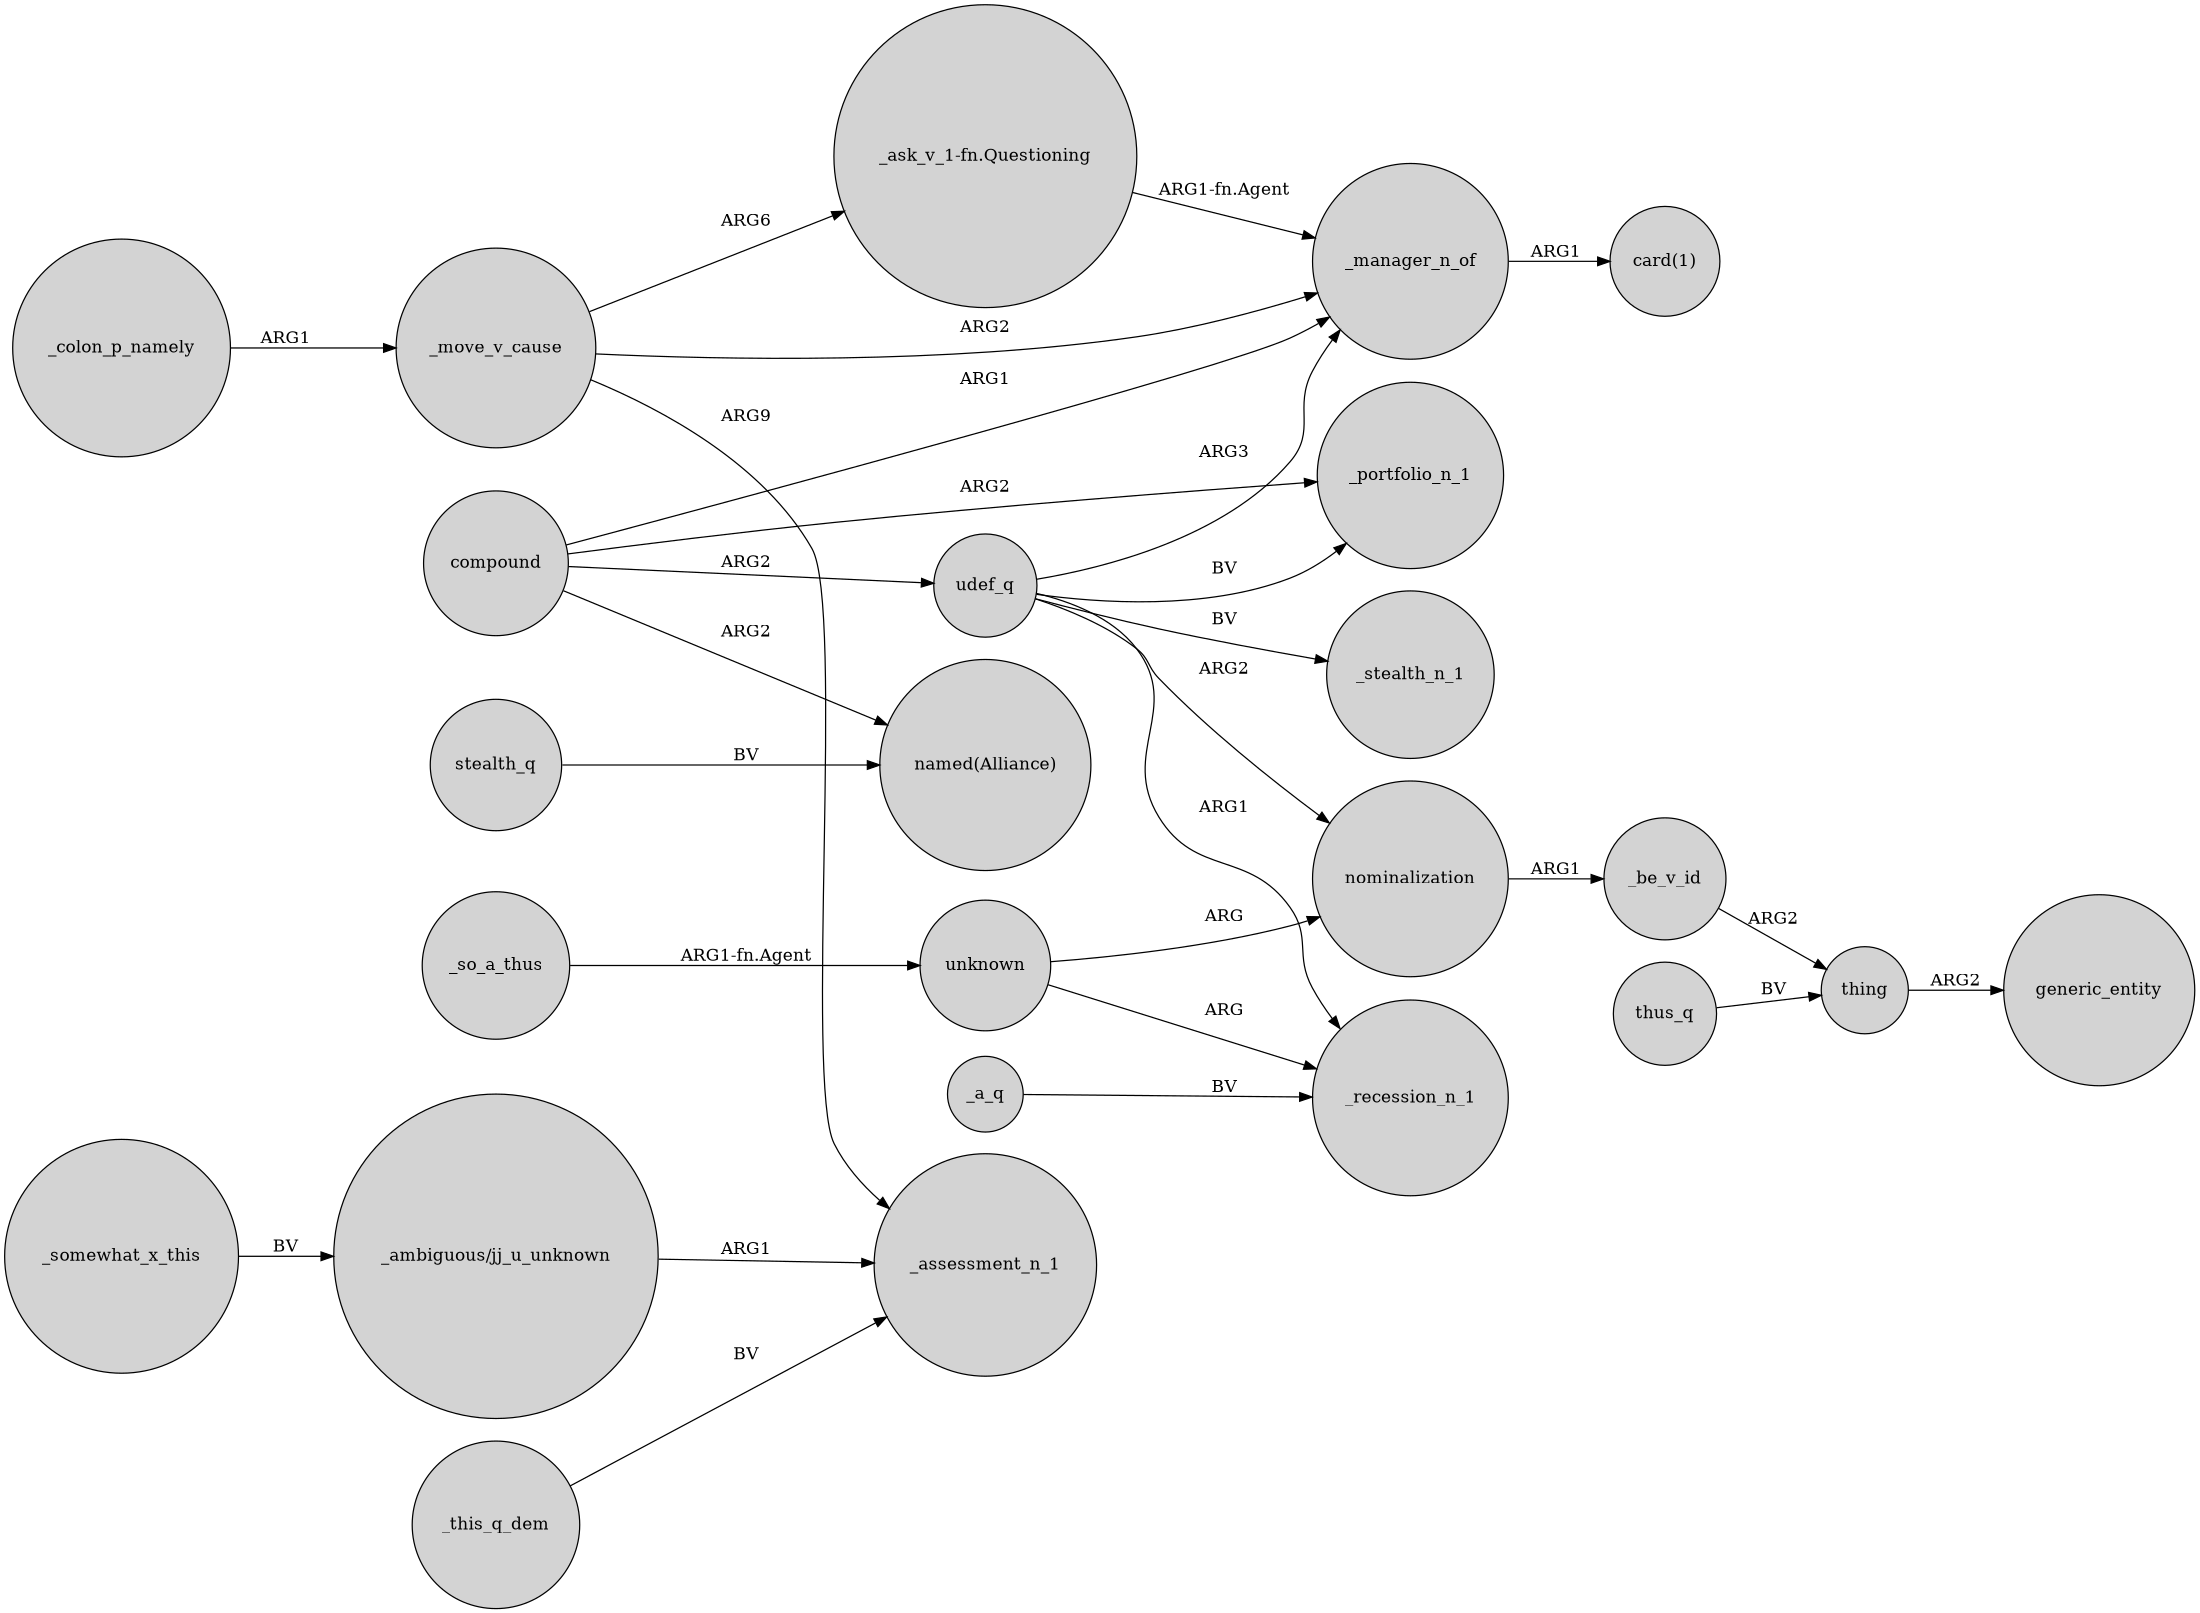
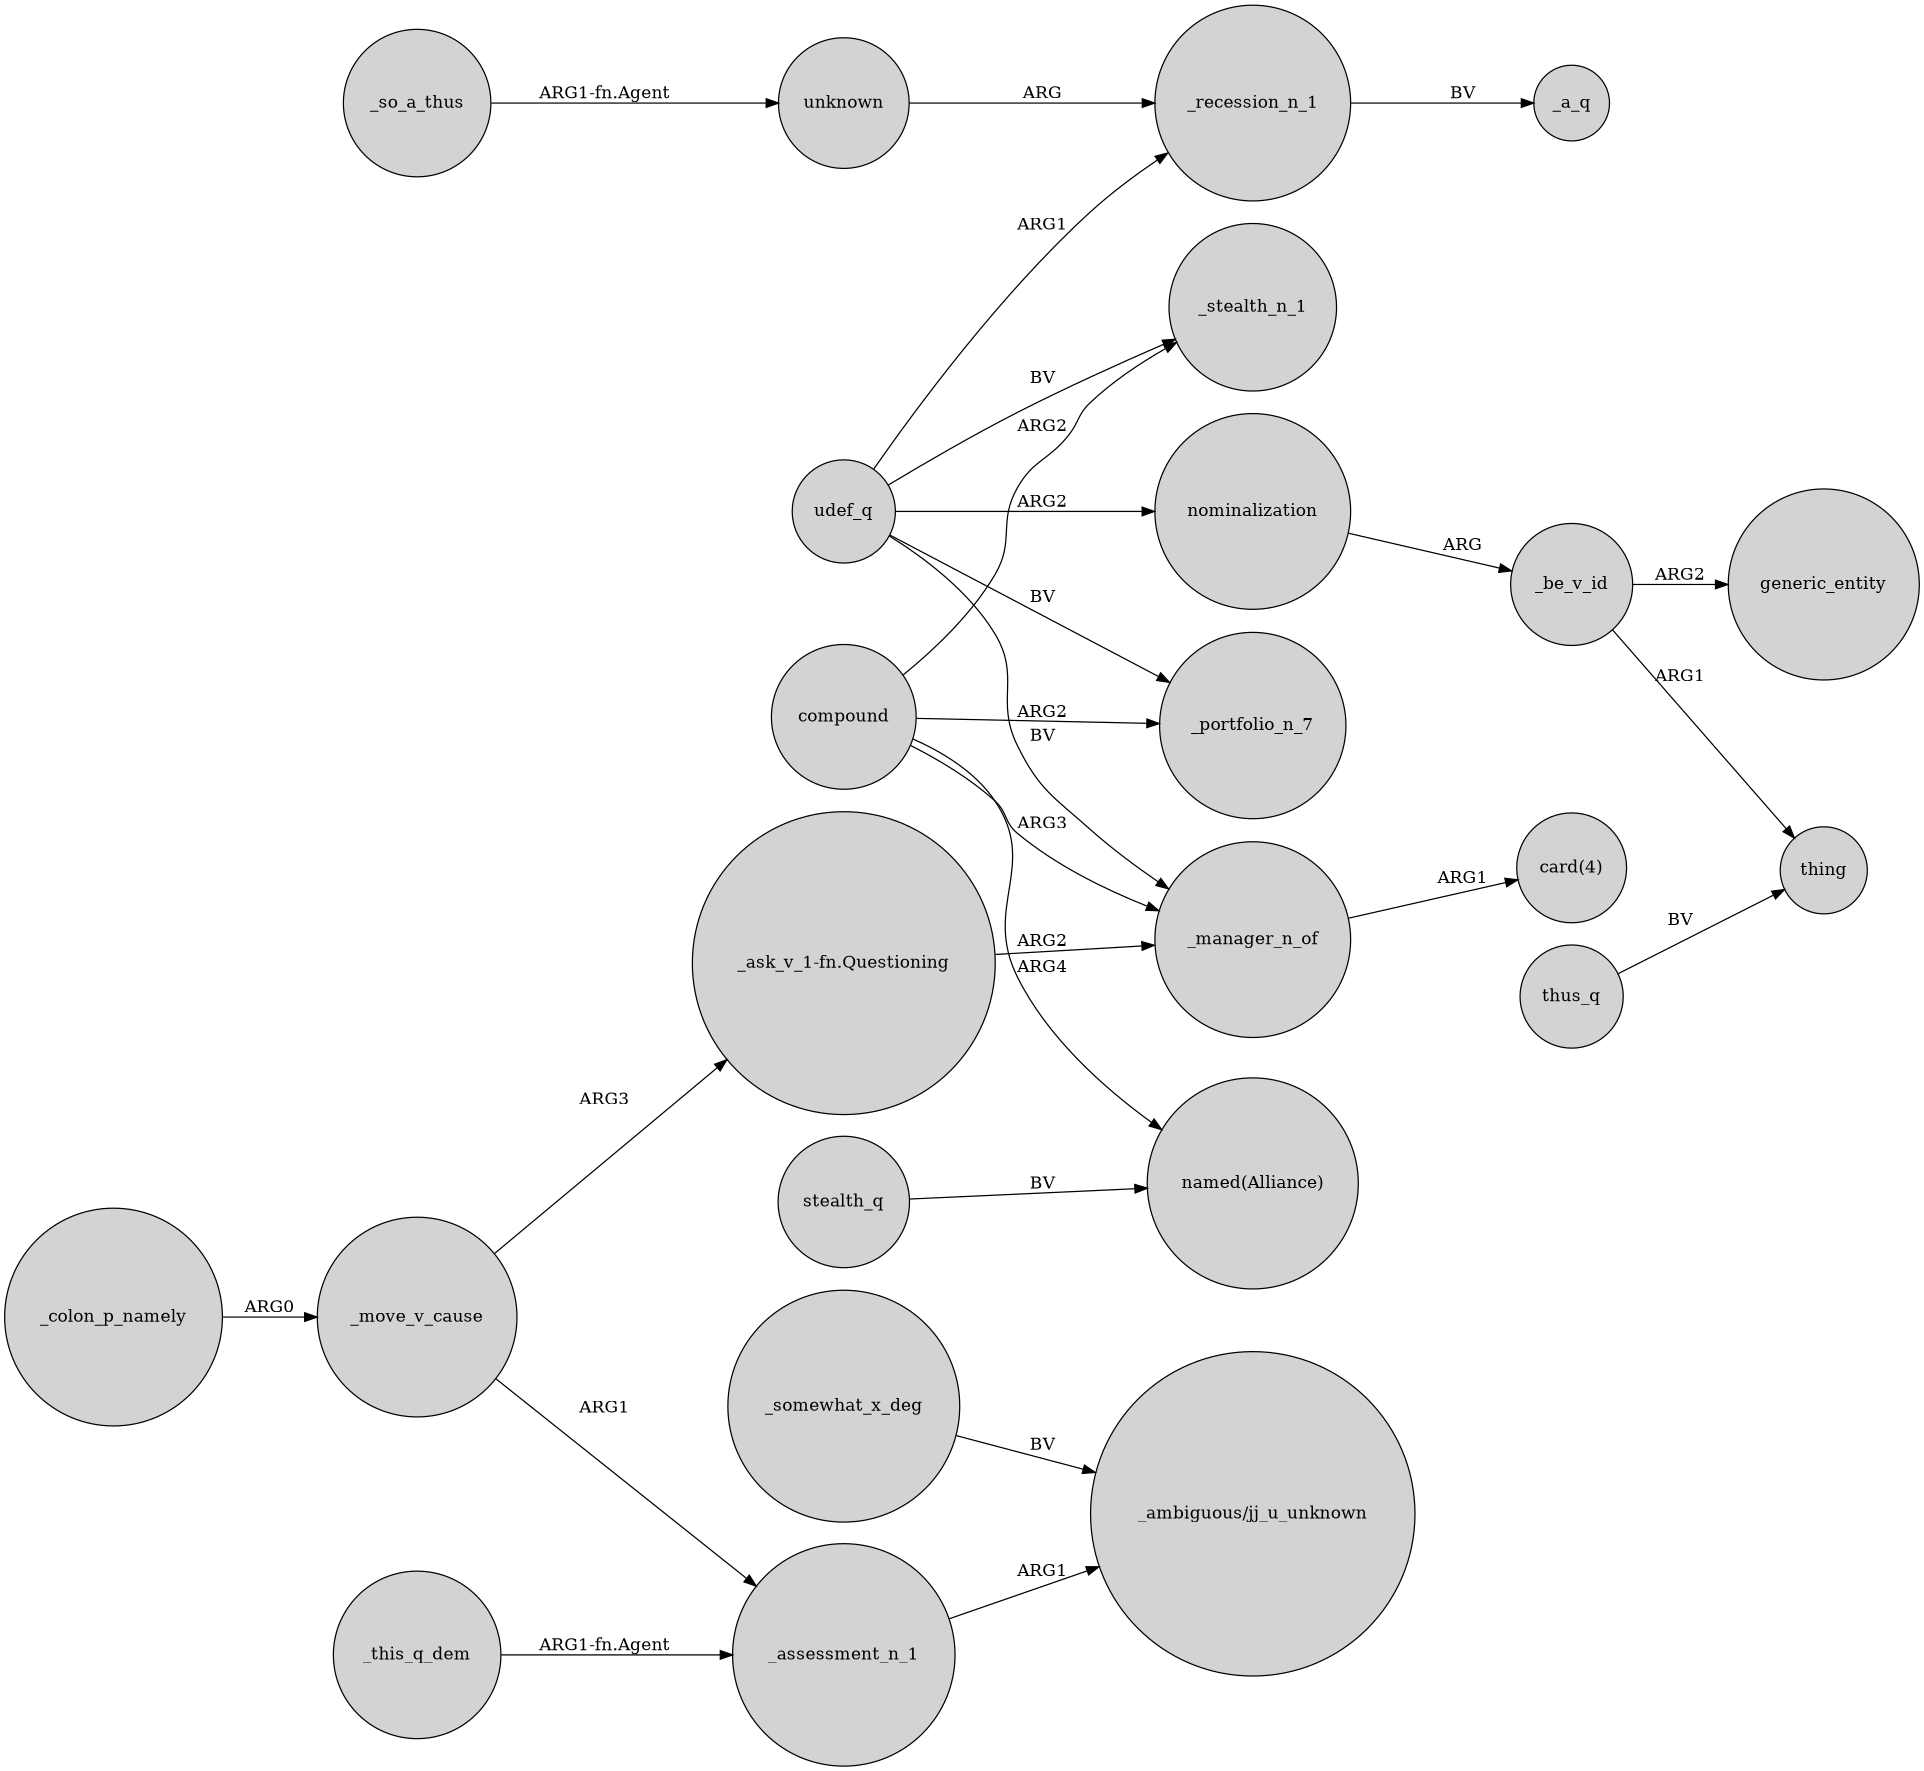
edge "_ask_v_1-fn.Questioning" -> "_manager_n_of": label "ARG1-fn.Agent" -> "ARG2"
edge "_move_v_cause" -> "_ask_v_1-fn.Questioning": label "ARG6" -> "ARG3"
node "card(1)": label "card(1)" -> "card(4)"
edge "_colon_p_namely" -> "_move_v_cause": label "ARG1" -> "ARG0"
edge "_move_v_cause" -> "_manager_n_of": removed, label "ARG2"
edge "compound" -> "_manager_n_of": label "ARG1" -> "ARG3"
edge "_move_v_cause" -> "_assessment_n_1": label "ARG9" -> "ARG1"
edge "udef_q" -> "_manager_n_of": label "ARG3" -> "BV"
node "_portfolio_n_1": label "_portfolio_n_1" -> "_portfolio_n_7"
edge "compound" -> "udef_q": now "compound" -> "_stealth_n_1"
edge "compound" -> "named(Alliance)": label "ARG2" -> "ARG4"
edge "nominalization" -> "_be_v_id": label "ARG1" -> "ARG"
edge "_be_v_id" -> "thing": label "ARG2" -> "ARG1"
edge "unknown" -> "nominalization": removed, label "ARG"
edge "thing" -> "generic_entity": now "_be_v_id" -> "generic_entity"
edge "_a_q" -> "_recession_n_1": reversed
node "_somewhat_x_this": label "_somewhat_x_this" -> "_somewhat_x_deg"
edge "_ambiguous/jj_u_unknown" -> "_assessment_n_1": reversed
edge "_this_q_dem" -> "_assessment_n_1": label "BV" -> "ARG1-fn.Agent"
